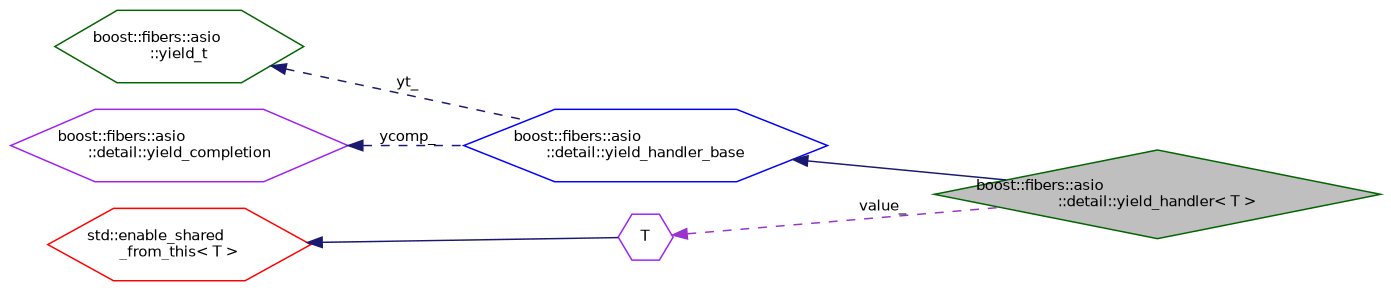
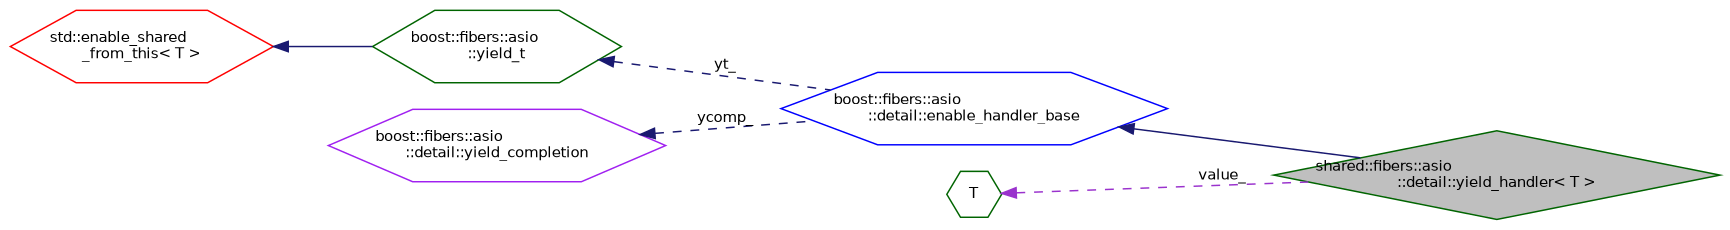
node "boost::fibers::asio ::detail::yield_handler_base": label "boost::fibers::asio ::detail::yield_handler_base" -> "boost::fibers::asio ::detail::enable_handler_base"
node "boost::fibers::asio ::detail::yield_handler< T >": label "boost::fibers::asio ::detail::yield_handler< T >" -> "shared::fibers::asio ::detail::yield_handler< T >"
node "T": color purple -> darkgreen
edge "T" -> "std::enable_shared _from_this< T >": now "boost::fibers::asio ::yield_t" -> "std::enable_shared _from_this< T >"
